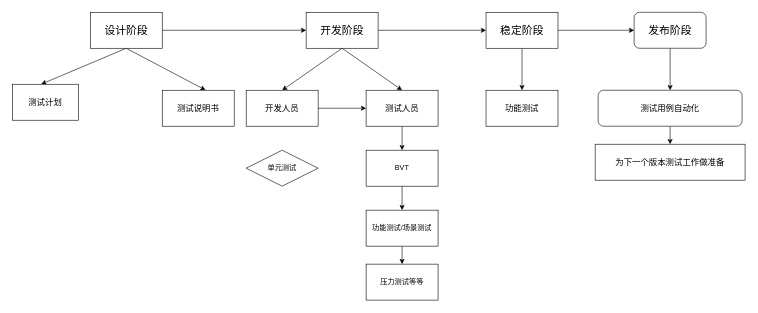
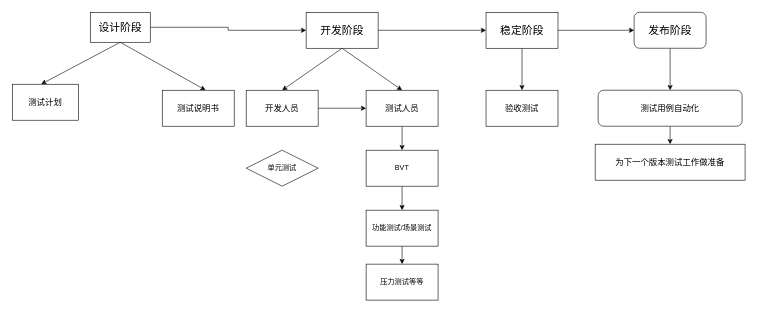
node "设计阶段": size 72x36 -> 60x30
node "功能测试": label "功能测试" -> "验收测试"
